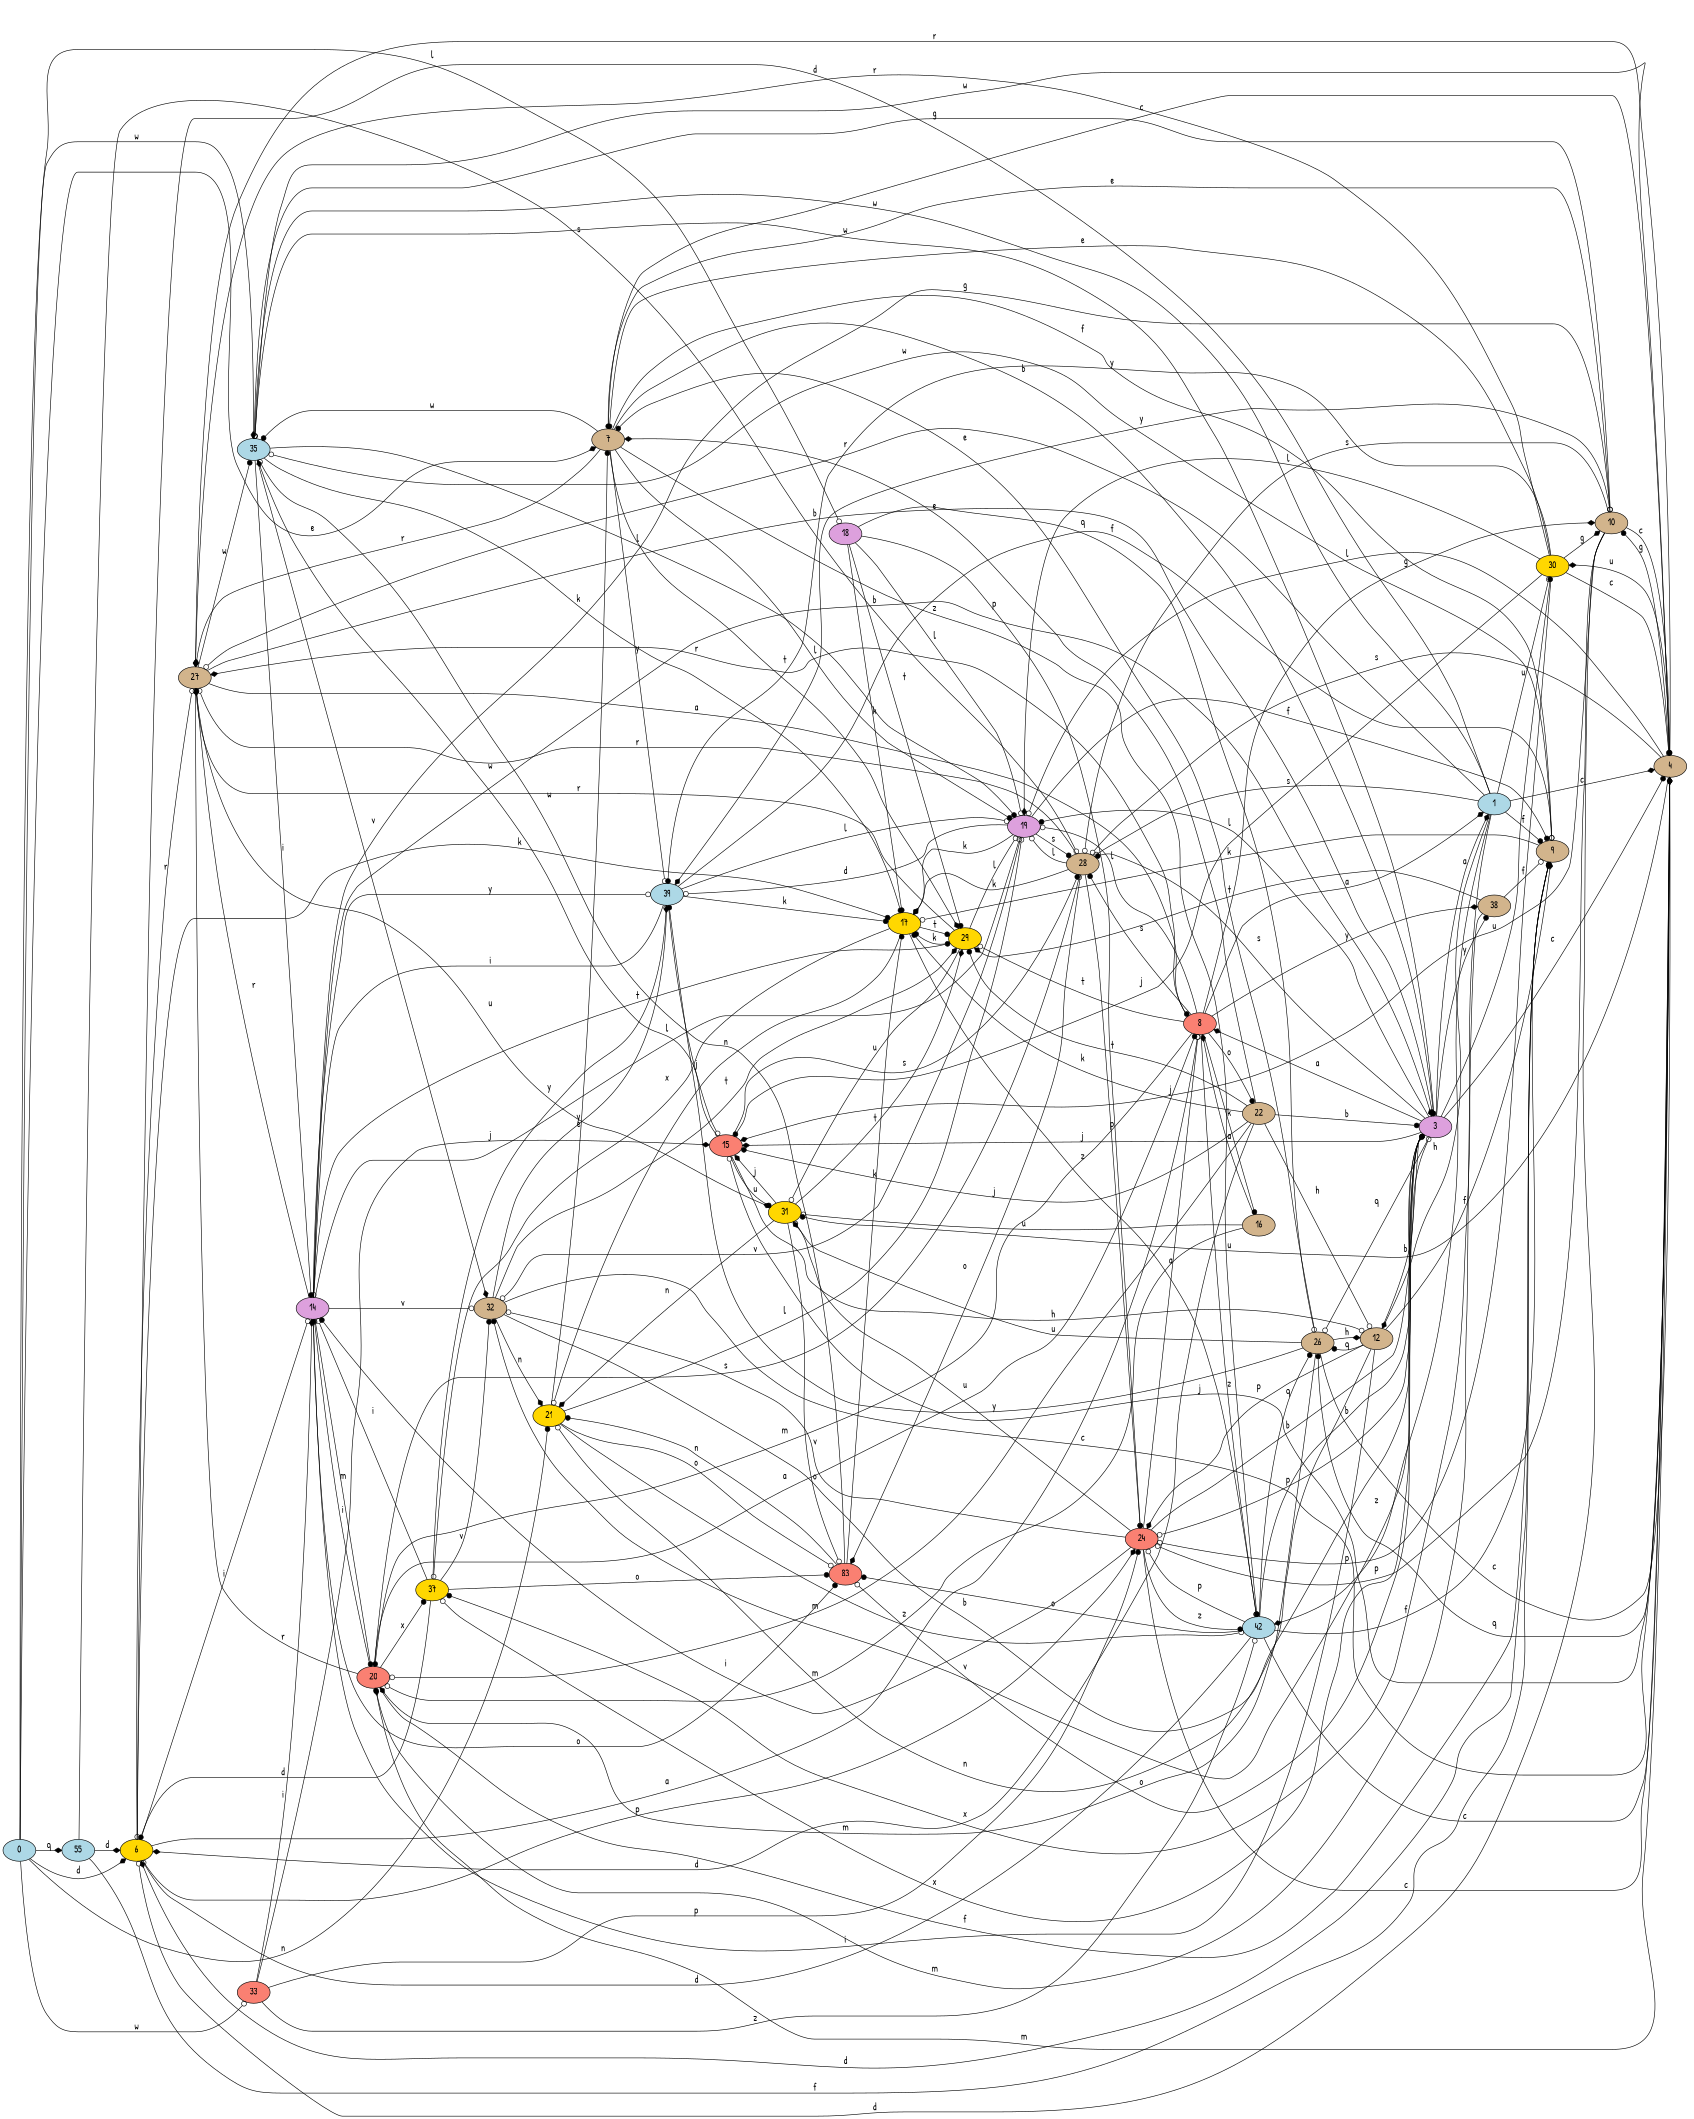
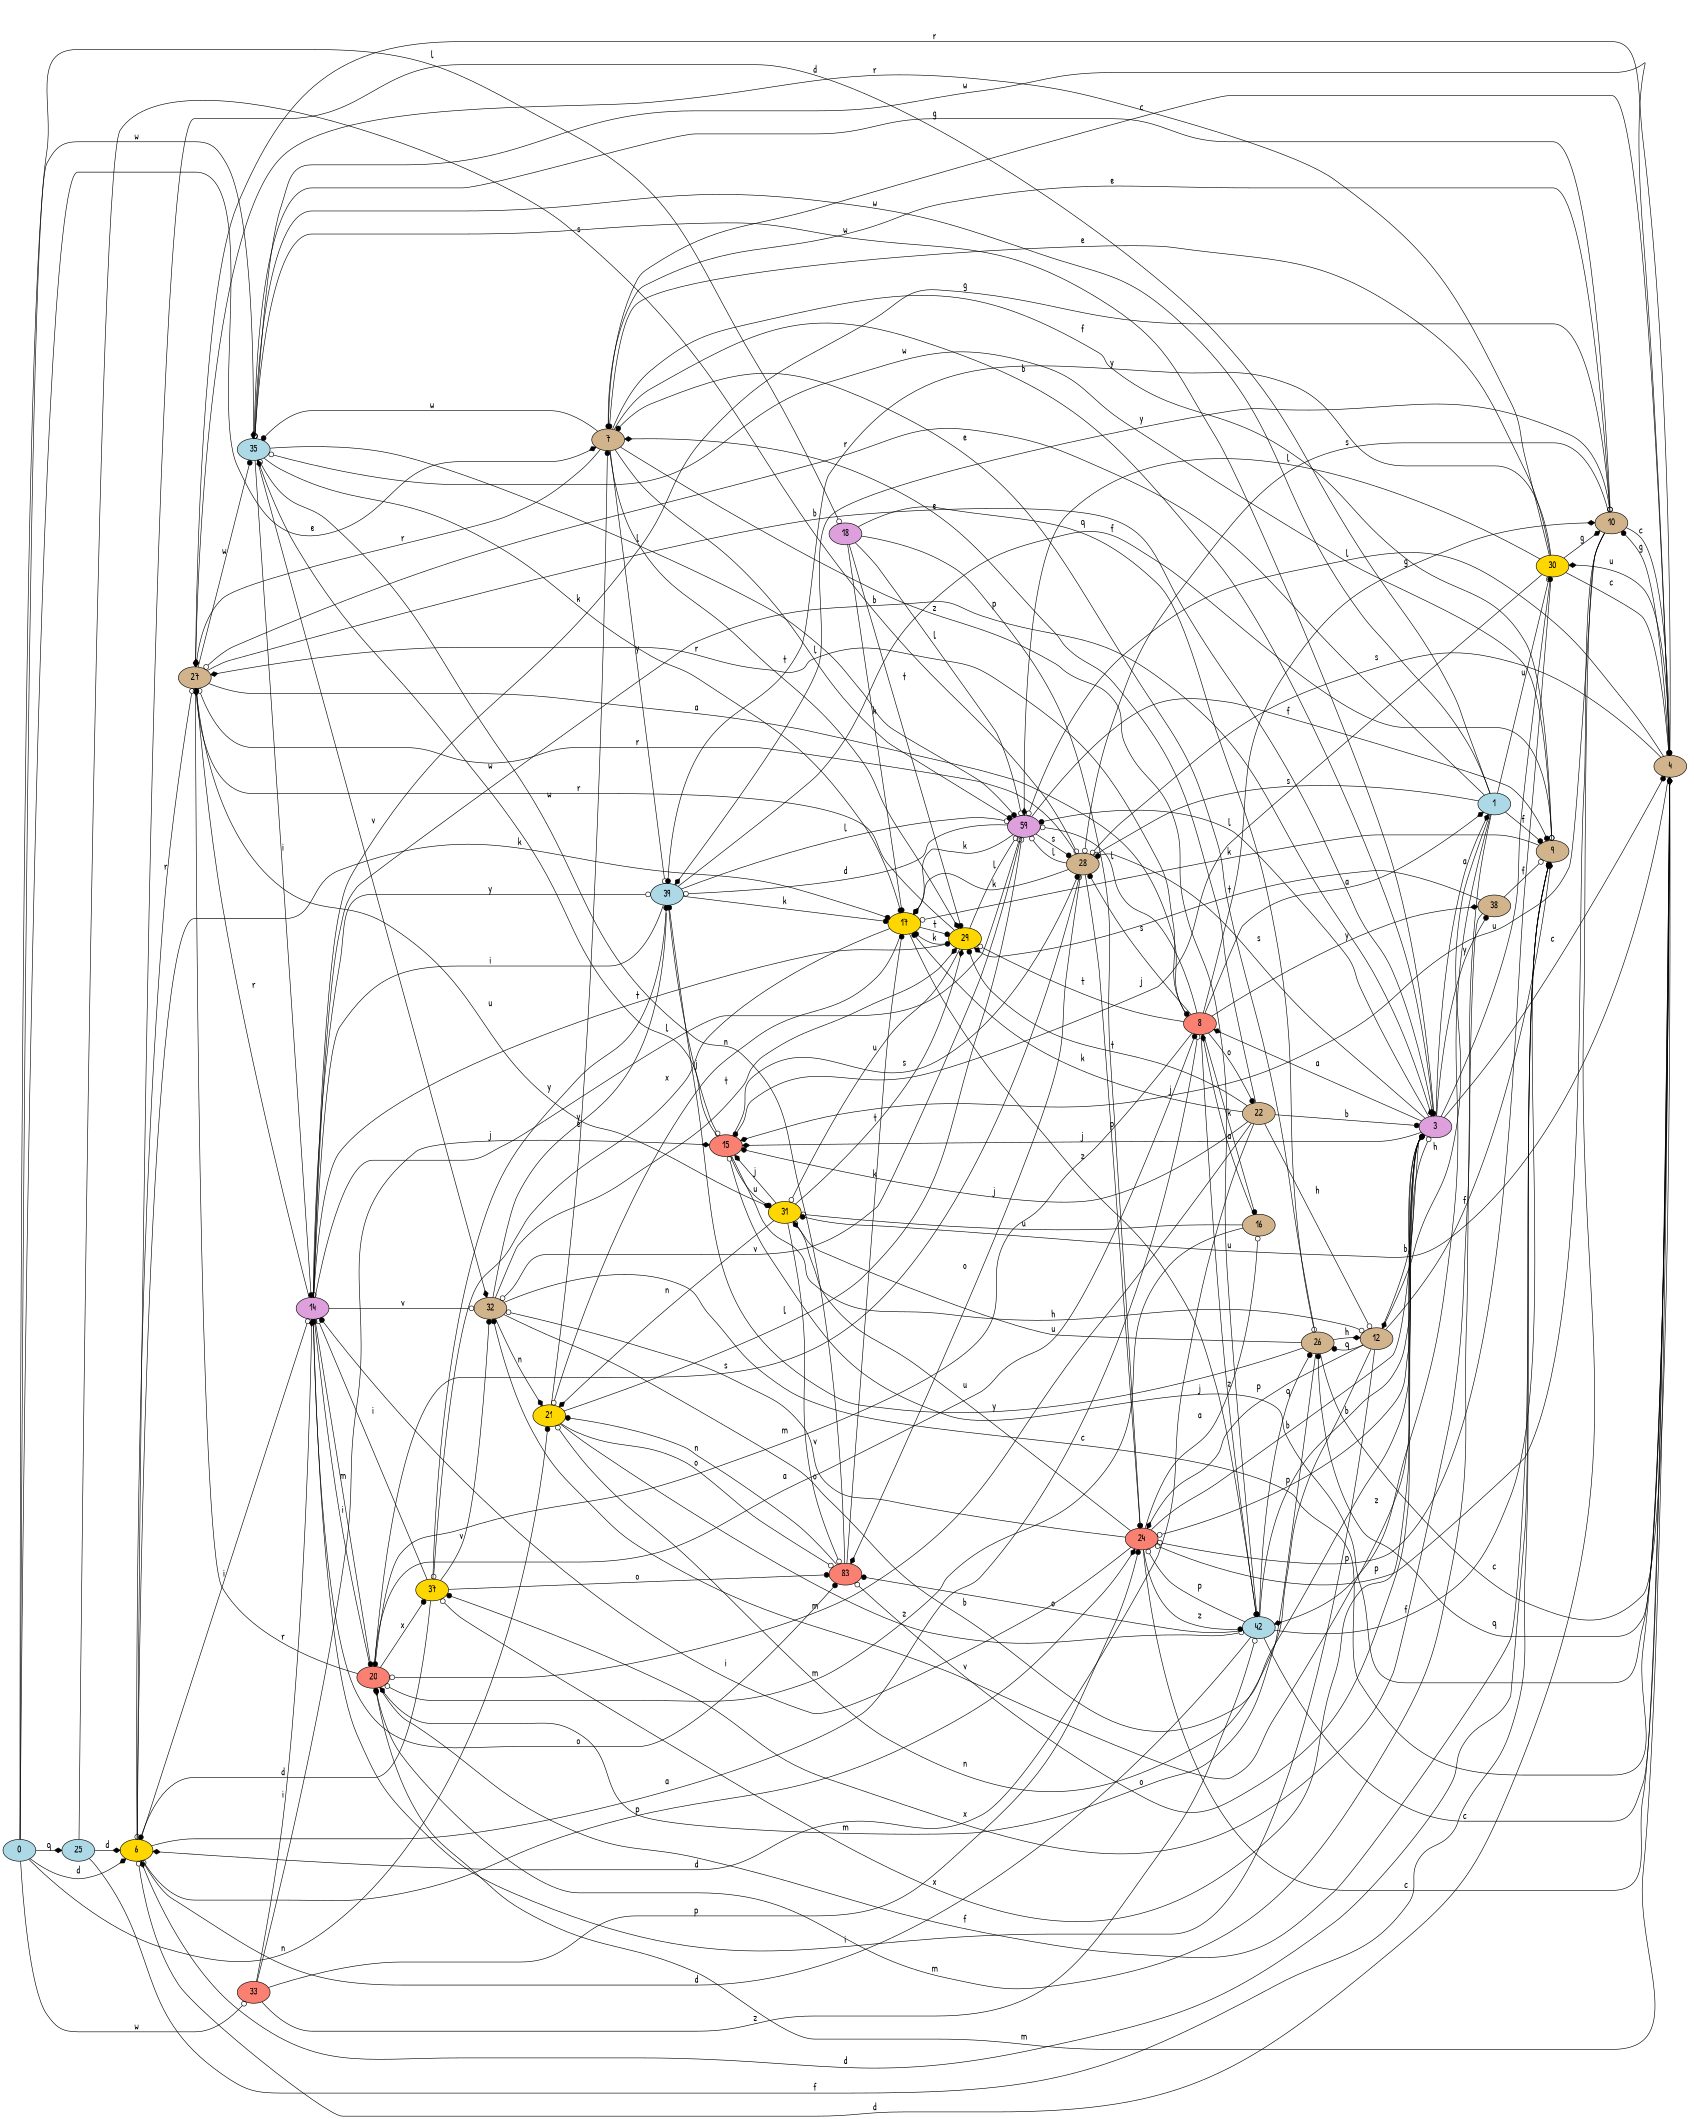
edge "1" -> "4": removed, label "c"
node "19": label "19" -> "59"
edge "32" -> "39": arrowhead diamond -> dot
edge "3" -> "26": removed, label "q"
edge "24" -> "8": now "24" -> "16"
node "55": label "55" -> "25"
